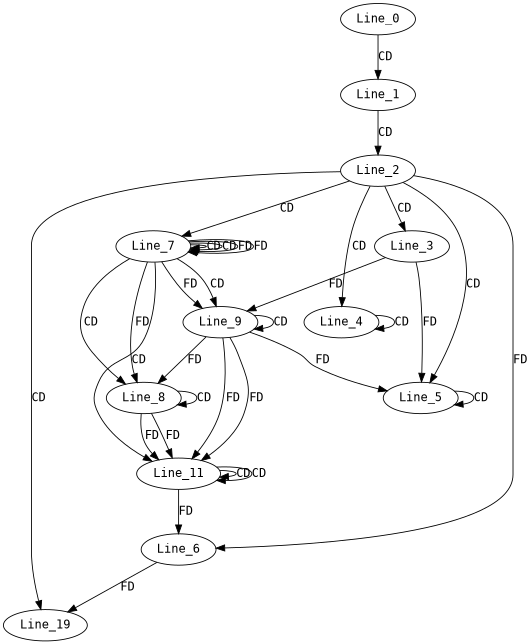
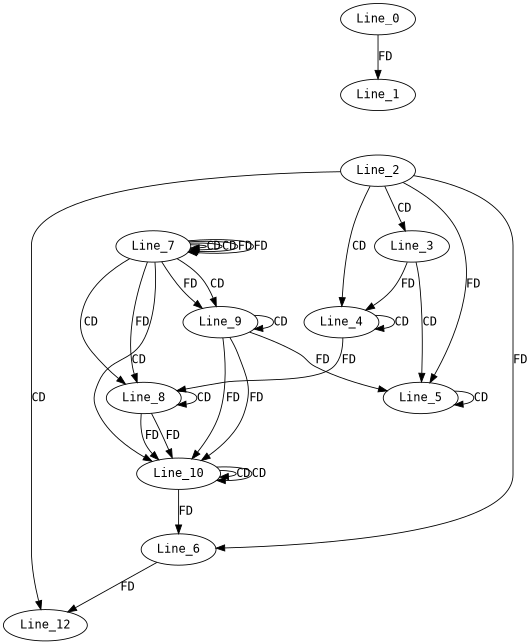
edge "Line_0" -> "Line_1": label "CD" -> "FD"
edge "Line_1" -> "Line_2": removed, label "CD"
edge "Line_2" -> "Line_7": removed, label "CD"
edge "Line_3" -> "Line_9": now "Line_3" -> "Line_4"
edge "Line_2" -> "Line_5": label "CD" -> "FD"
edge "Line_3" -> "Line_5": label "FD" -> "CD"
edge "Line_9" -> "Line_8": now "Line_4" -> "Line_8"
node "Line_11": label "Line_11" -> "Line_10"
node "Line_19": label "Line_19" -> "Line_12"
